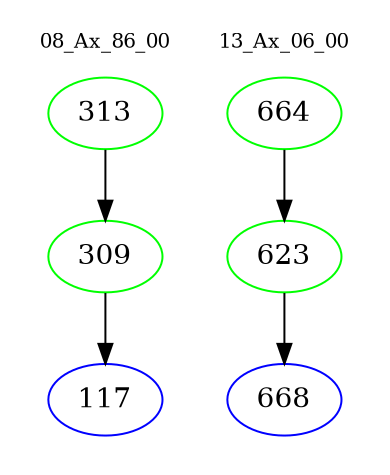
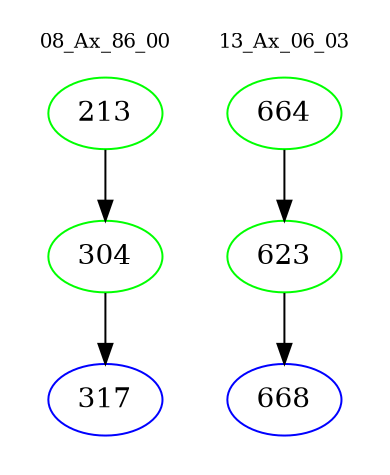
cluster "13_Ax_06_00": label "13_Ax_06_00" -> "13_Ax_06_03"
node "313": label "313" -> "213"
node "309": label "309" -> "304"
node "117": label "117" -> "317"
